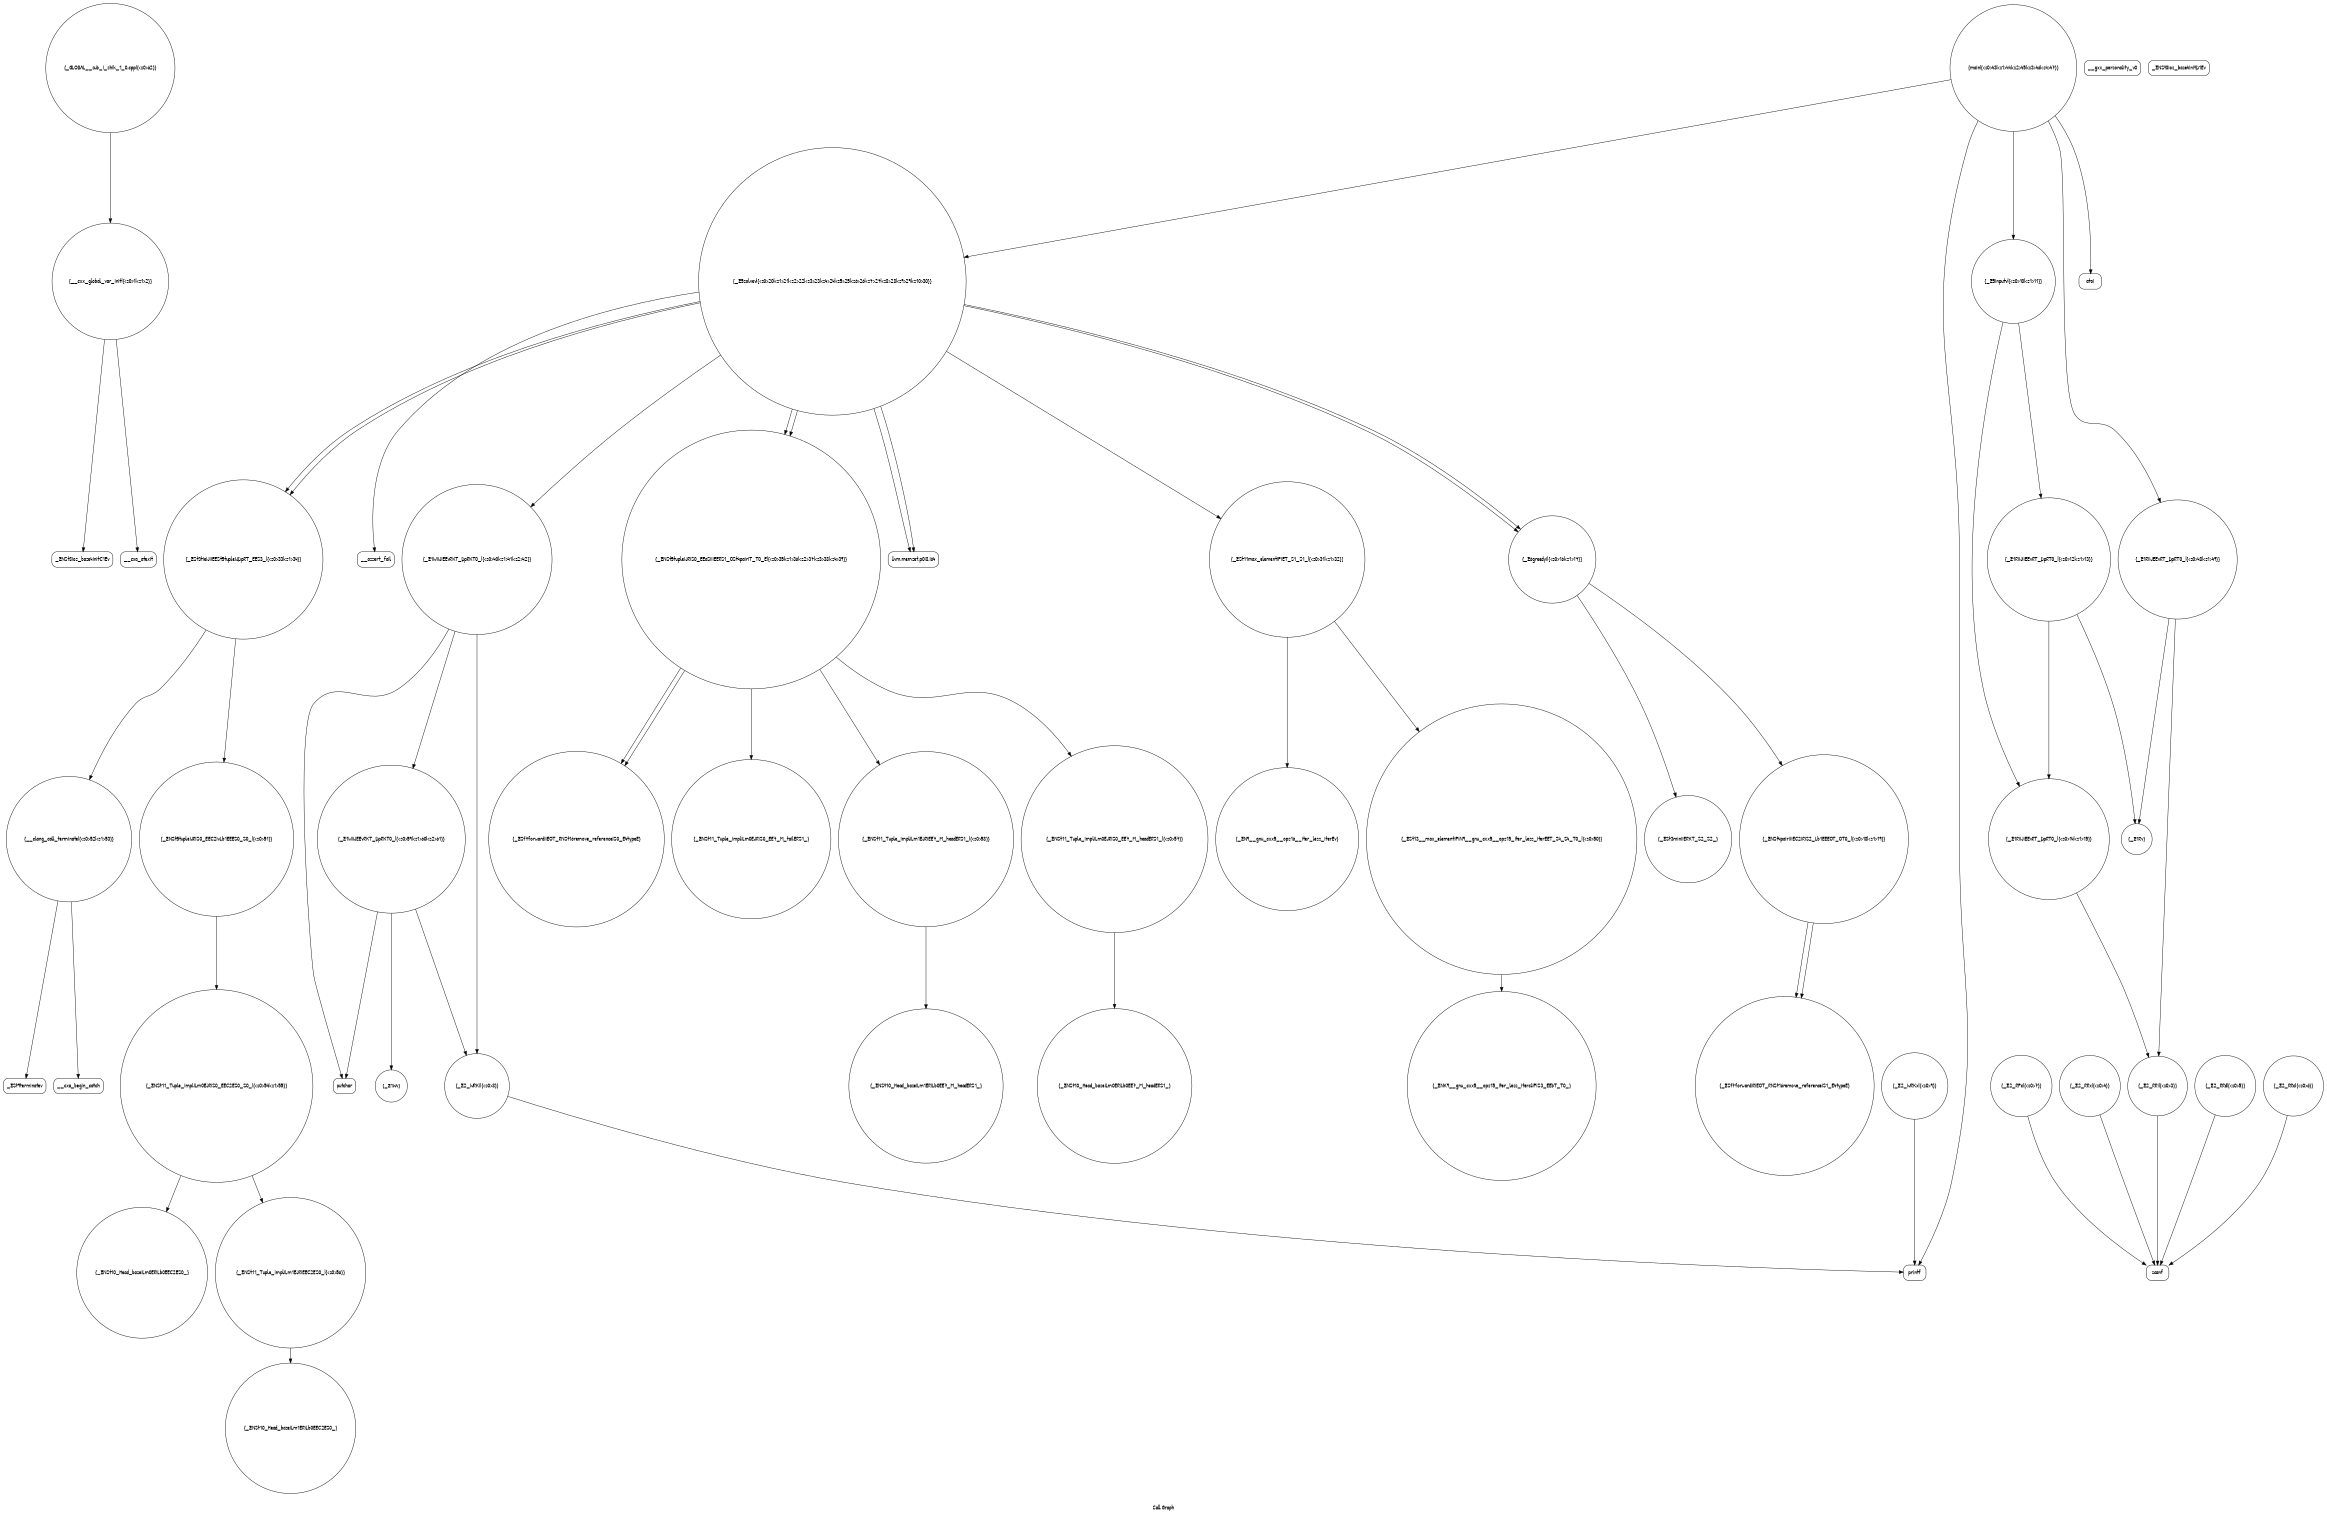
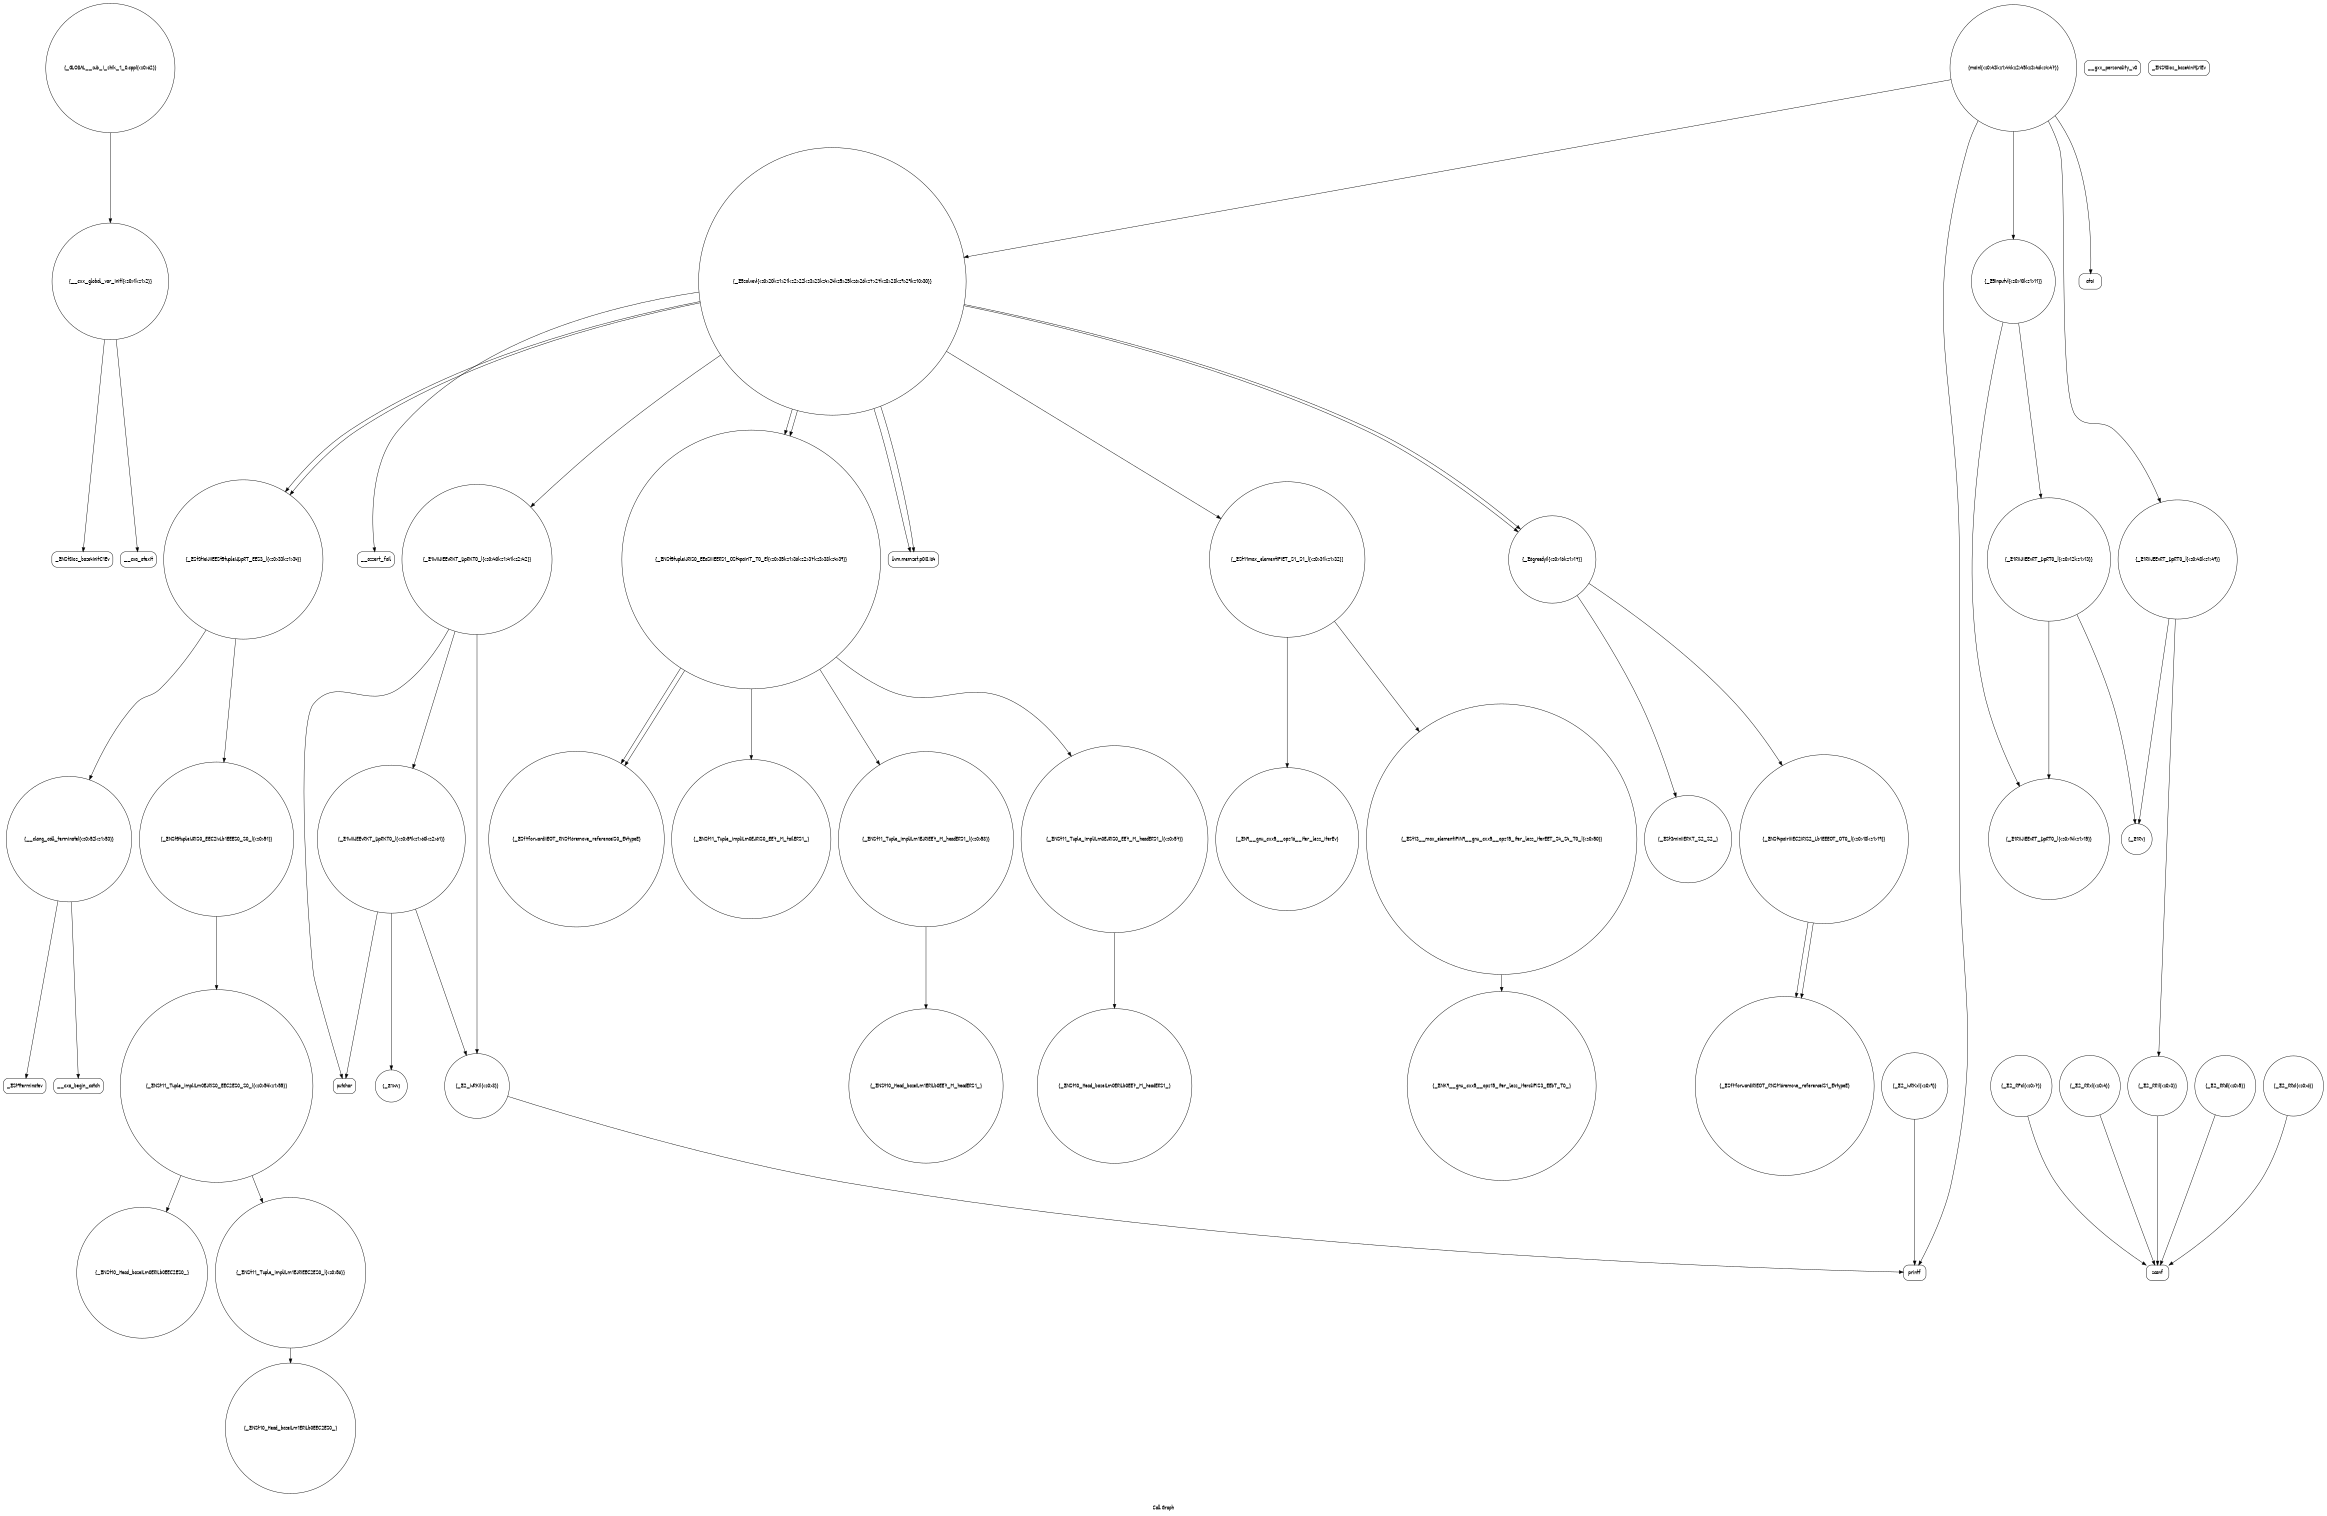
edge "{_Z1RIiJiEEvRT_DpRT0_|{<s0>14|<s1>15}}" -> "{_Z2_RRi|{<s0>3}}": removed
